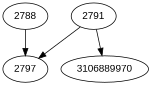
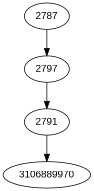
node "2788": label "2788" -> "2787"
edge "2791" -> "2797": reversed
